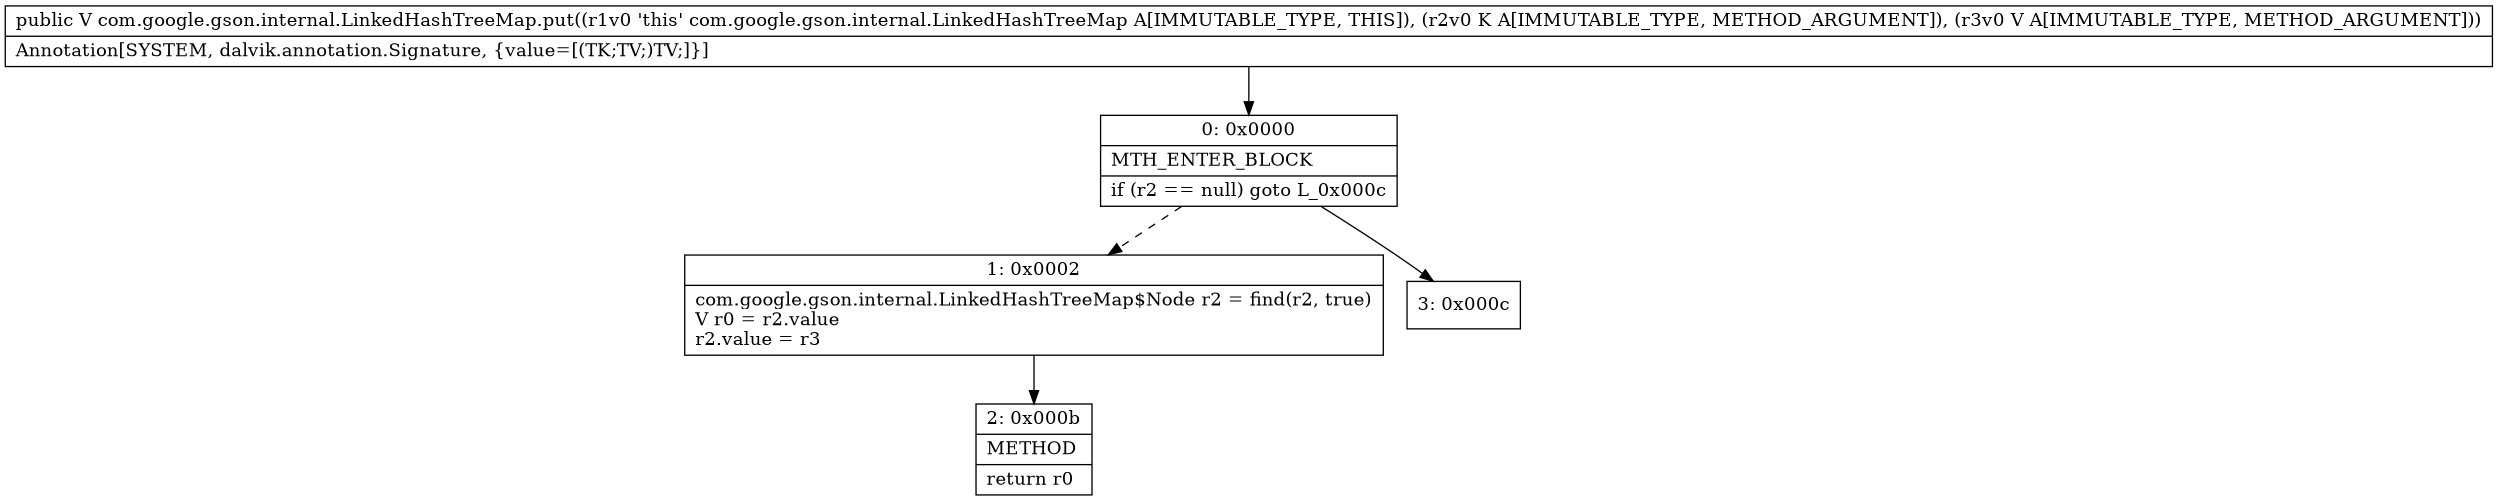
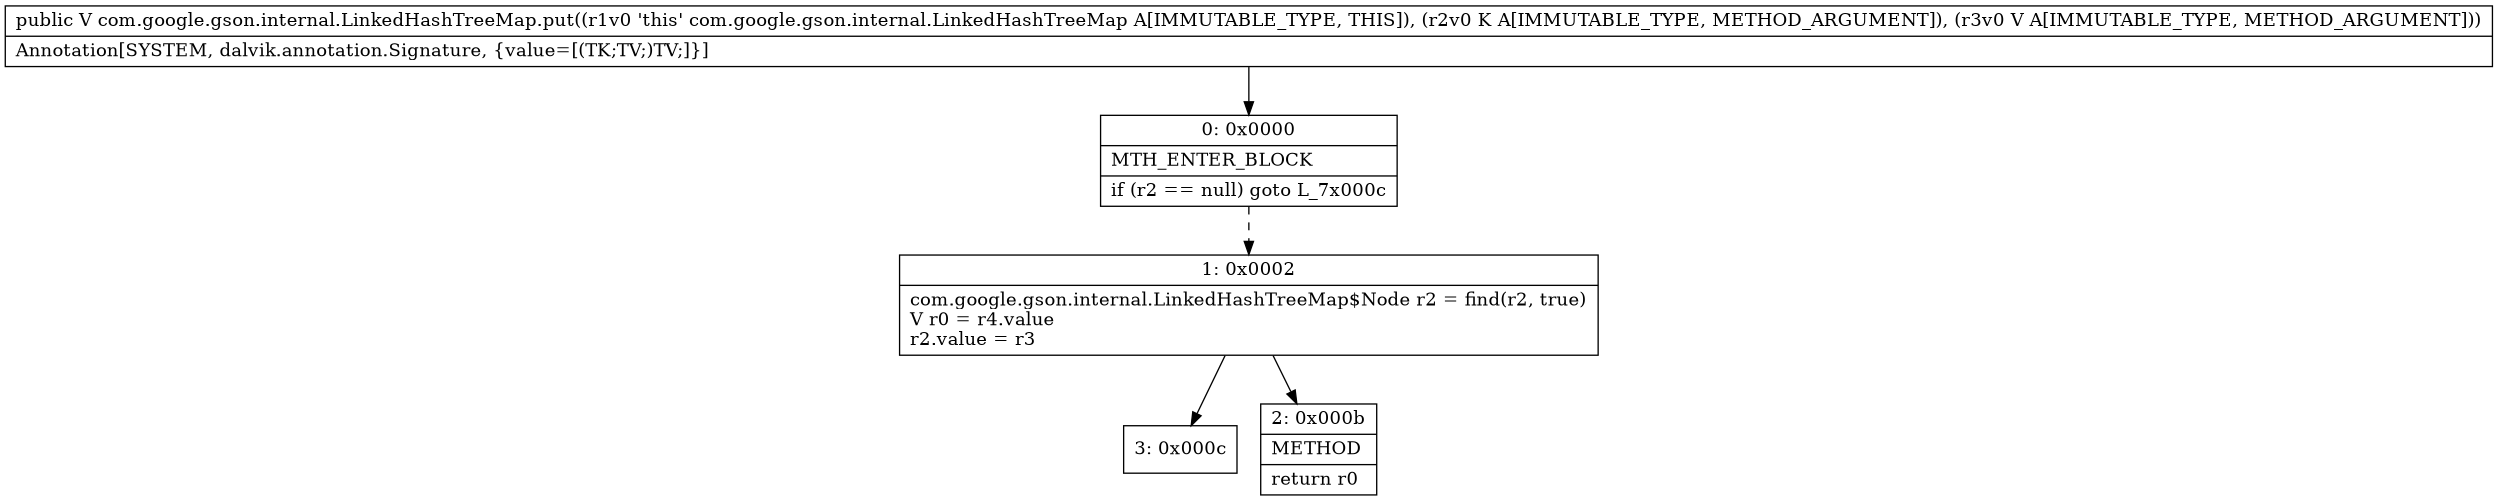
node "0: 0x0000": text "if (r2 == null) goto L_0x000c" -> "if (r2 == null) goto L_7x000c"
edge "0: 0x0000" -> "3: 0x000c": now "1: 0x0002" -> "3: 0x000c"
node "1: 0x0002": text "V r0 = r2.value" -> "V r0 = r4.value"
